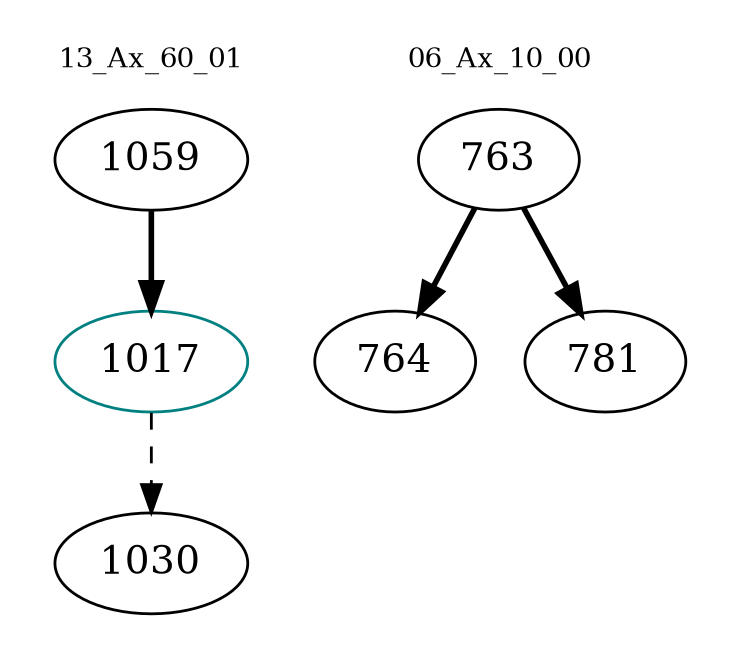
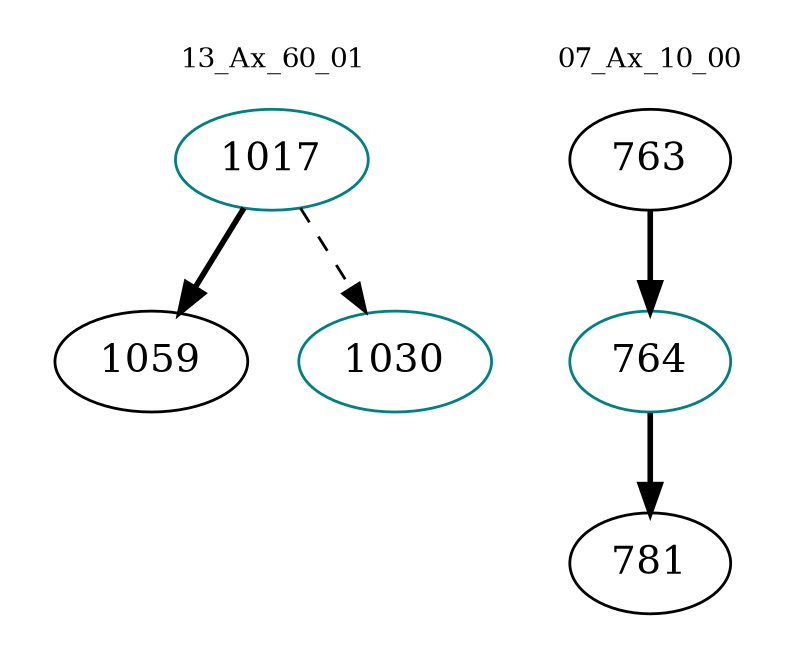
cluster "06_Ax_10_00": label "06_Ax_10_00" -> "07_Ax_10_00"
edge "1059" -> "1017": reversed
edge "763" -> "781": now "764" -> "781"
node "764": color black -> teal
node "1030": color black -> teal
